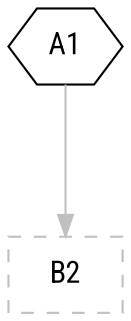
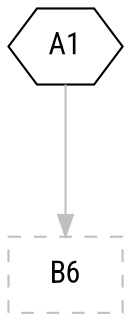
node "B2": label "B2" -> "B6"
